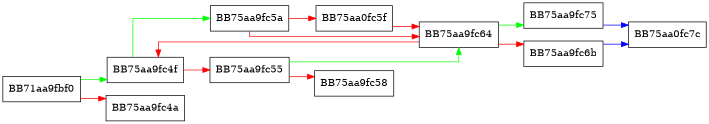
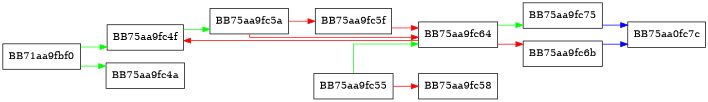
node "BB75aa0fc5f": label "BB75aa0fc5f" -> "BB75aa9fc5f"
edge "BB75aa9fc4f" -> "BB75aa9fc55": removed
edge "BB71aa9fbf0" -> "BB75aa9fc4a": color red -> green
